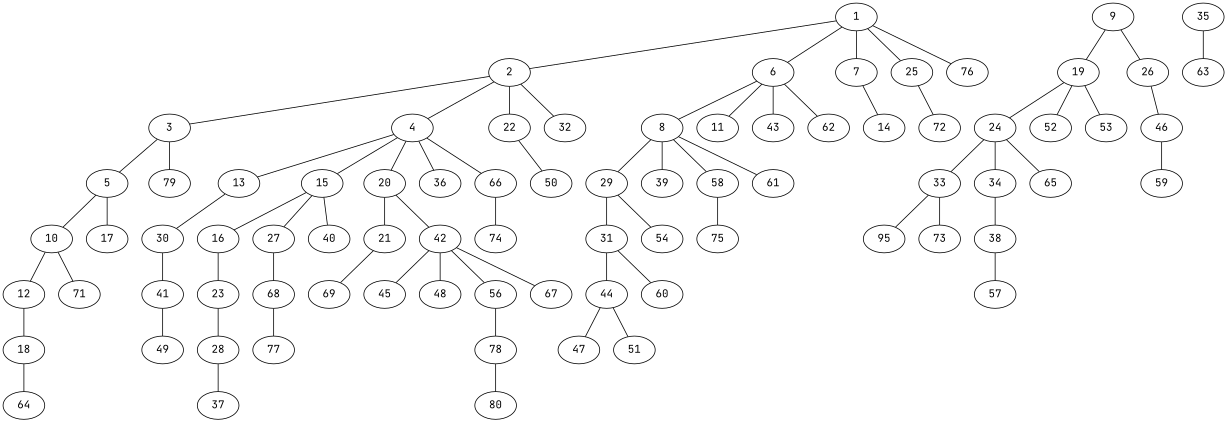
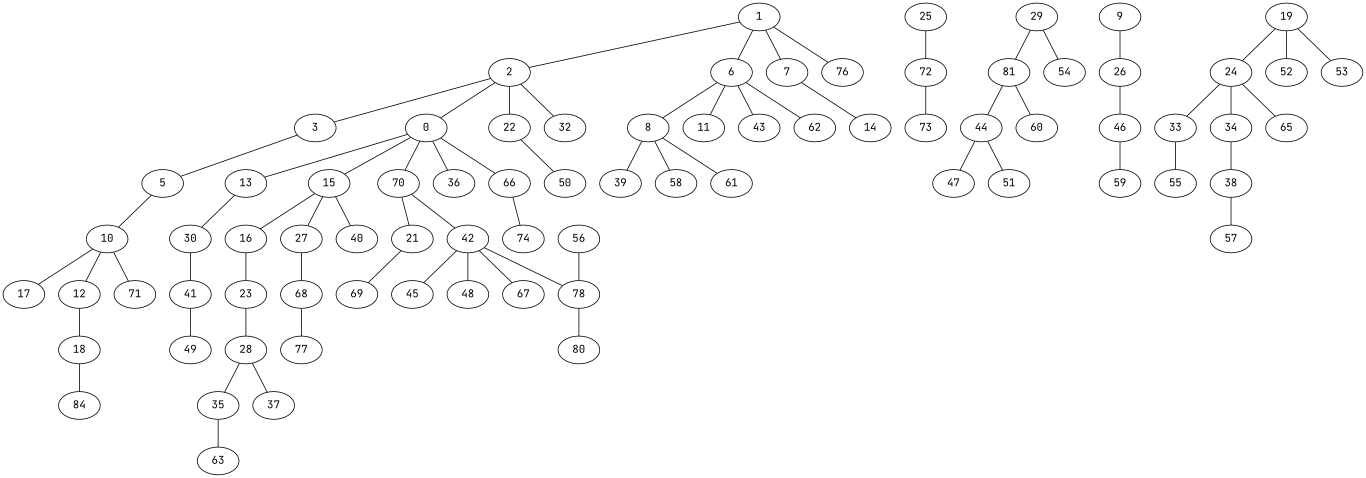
edge "1" -- "25": removed
edge "9" -- "19": removed
node "4": label "4" -> "0"
edge "8" -- "29": removed
node "79": removed
node "20": label "20" -> "70"
edge "5" -- "17": now "10" -- "17"
edge "33" -- "73": now "72" -- "73"
node "31": label "31" -> "81"
node "75": removed
node "95": label "95" -> "55"
edge "42" -- "56": now "42" -- "78"
edge "28" -- "35": added
node "64": label "64" -> "84"
